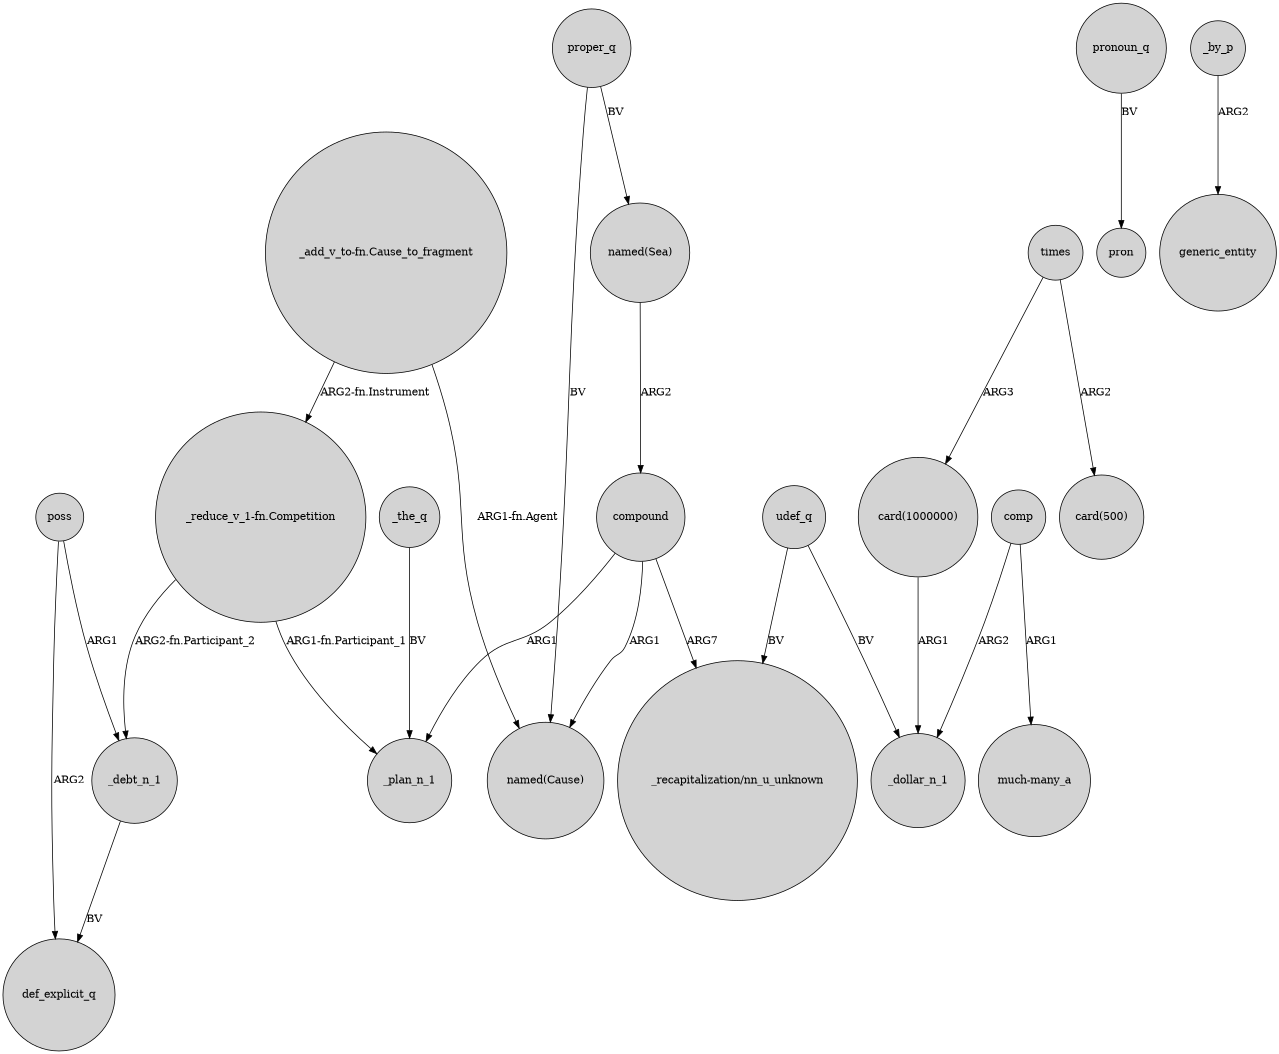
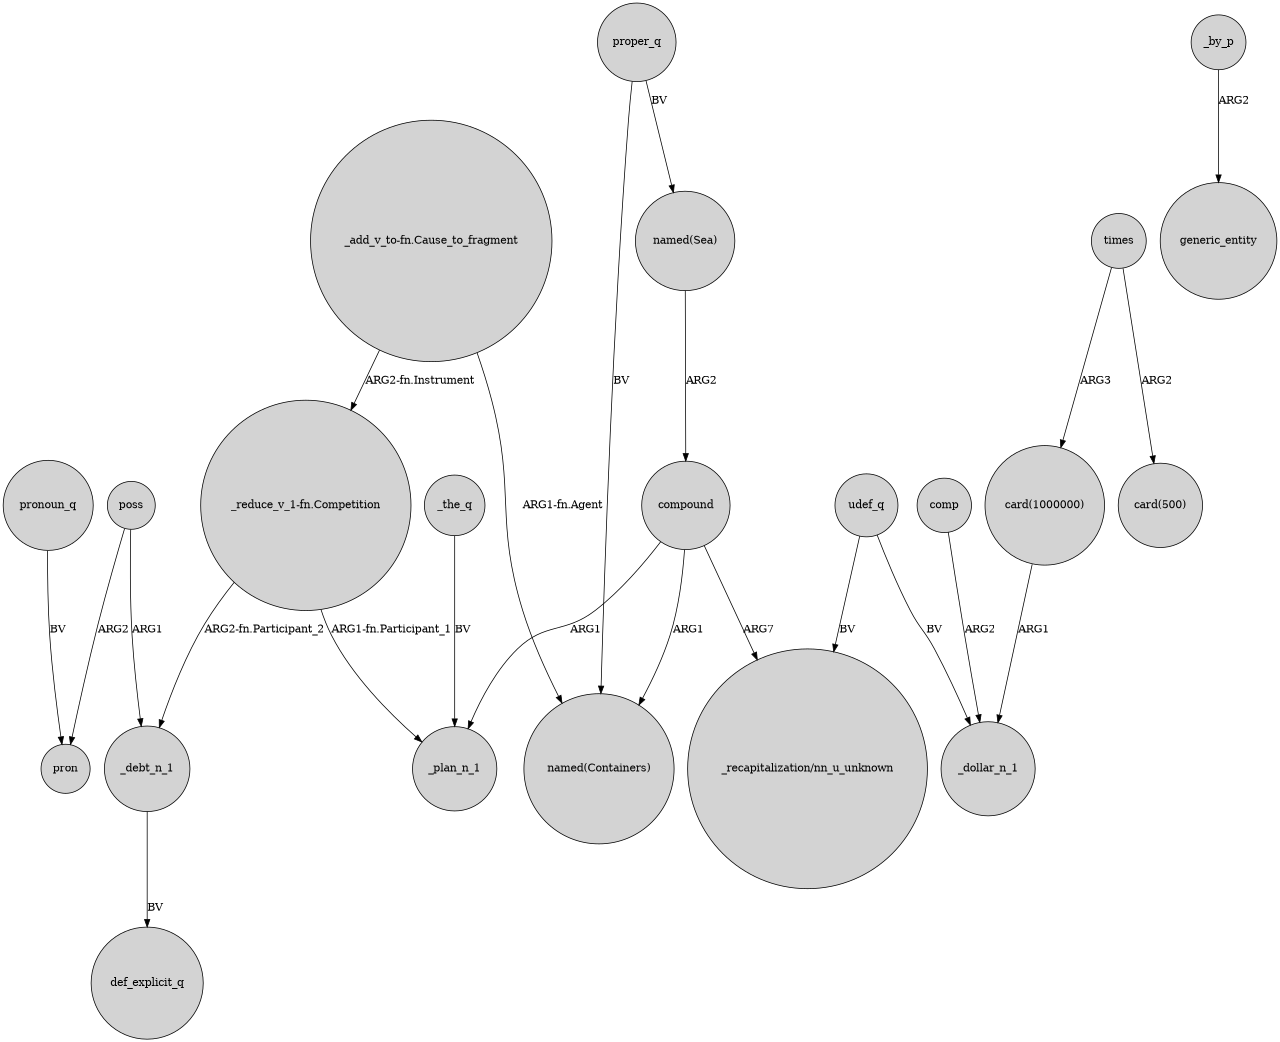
edge "poss" -> "def_explicit_q": now "poss" -> "pron"
node "named(Cause)": label "named(Cause)" -> "named(Containers)"
node "much-many_a": removed
